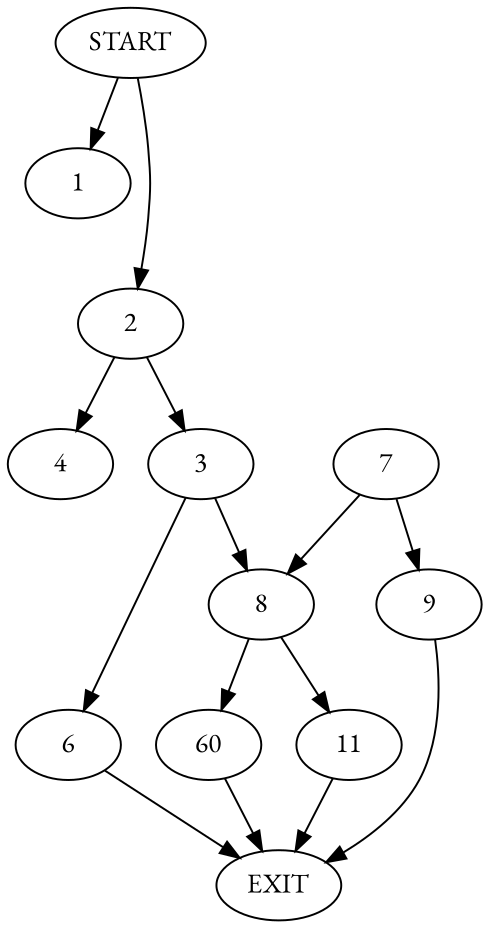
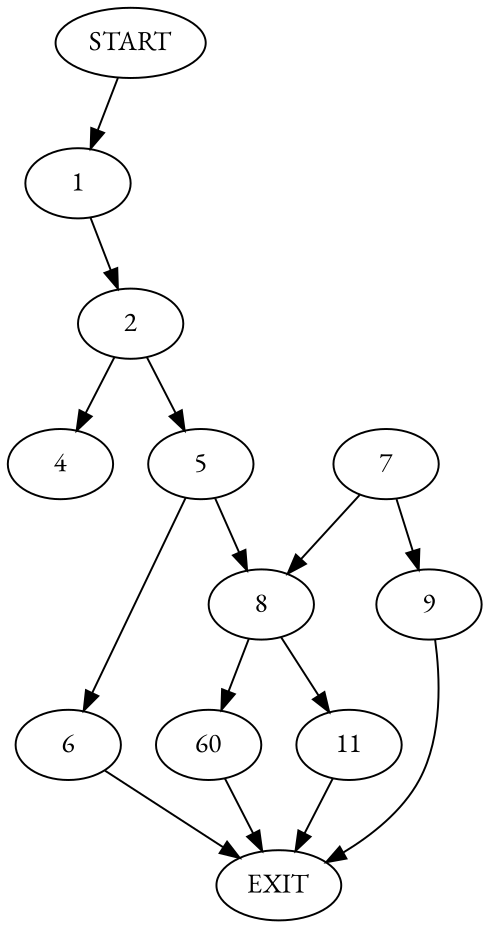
edge "START" -> "2": now "1" -> "2"
node "3": label "3" -> "5"
